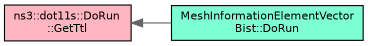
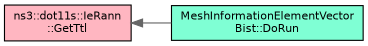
node "ns3::dot11s::DoRun ::GetTtl": label "ns3::dot11s::DoRun ::GetTtl" -> "ns3::dot11s::IeRann ::GetTtl"
